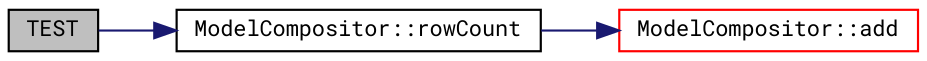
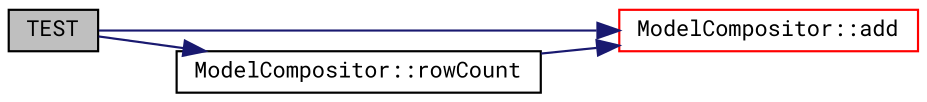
edge "TEST" -> "ModelCompositor::add": added
